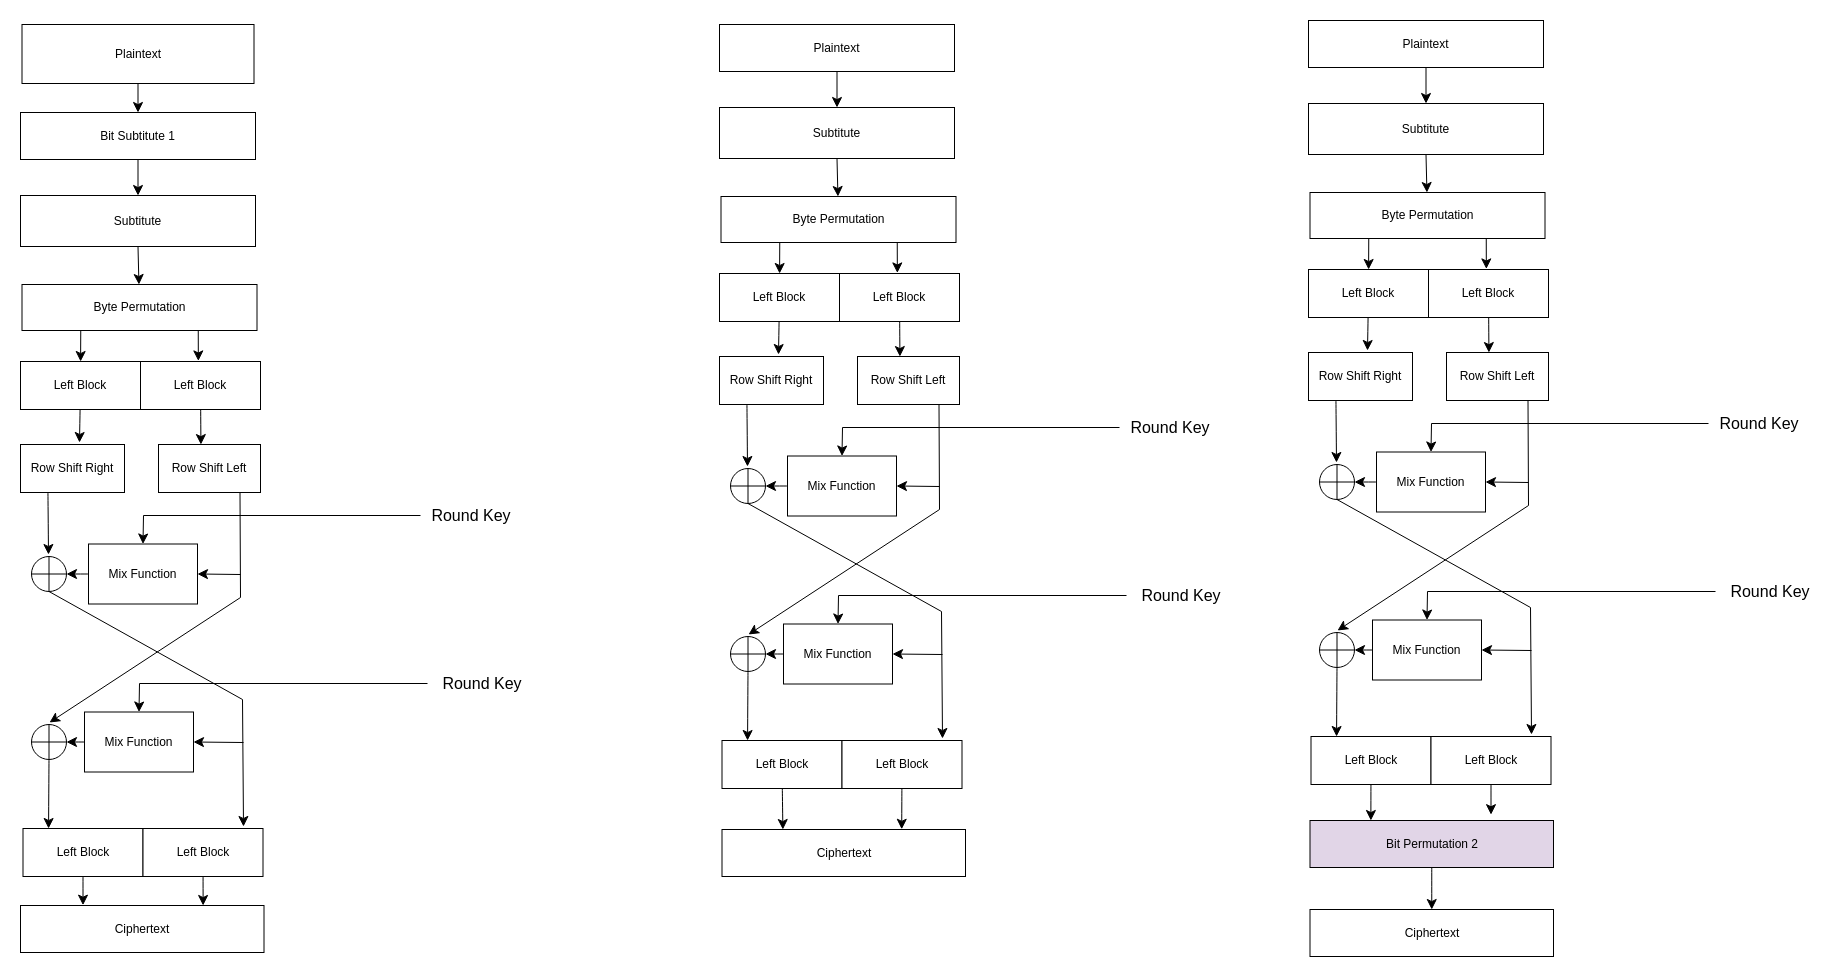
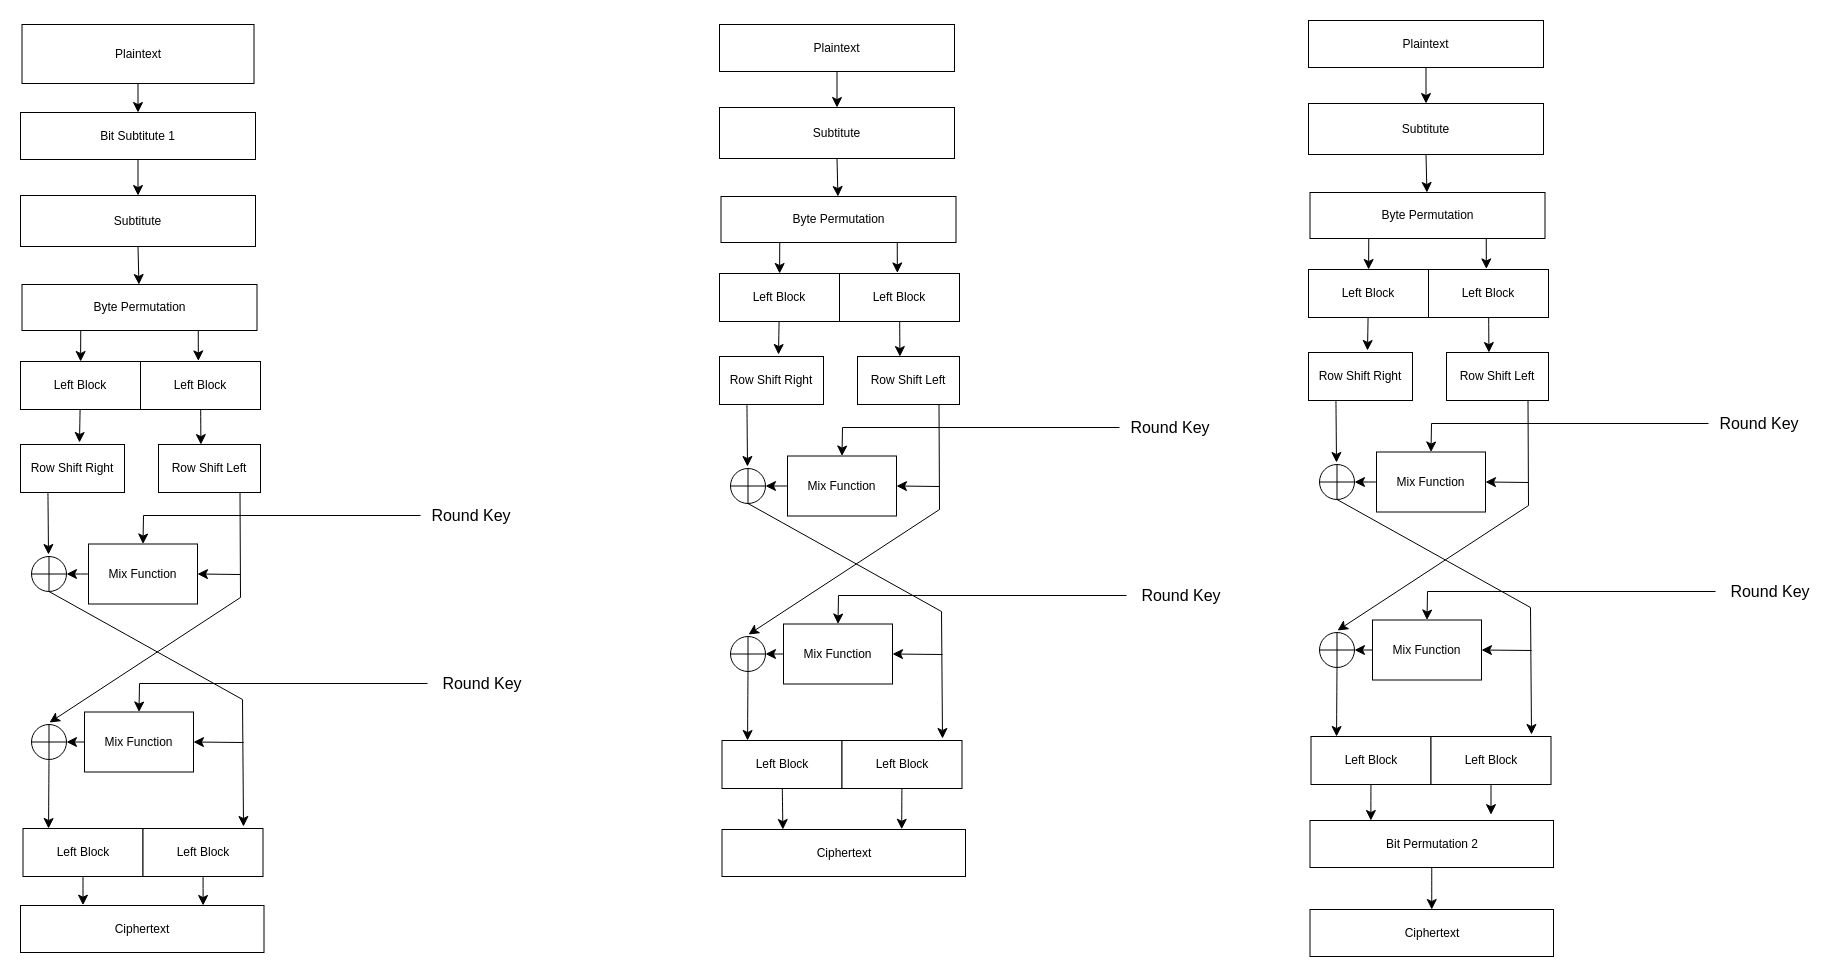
node "Bit Permutation 2": fillcolor #e1d5e7 -> #ffffff
